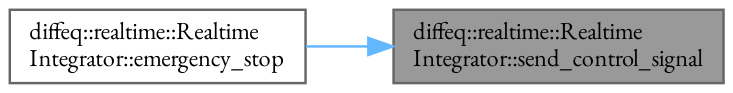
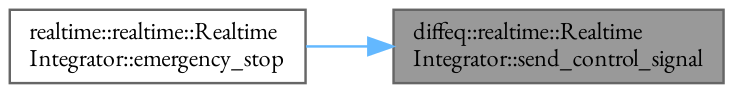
node "diffeq::realtime::Realtime Integrator::emergency_stop": label "diffeq::realtime::Realtime Integrator::emergency_stop" -> "realtime::realtime::Realtime Integrator::emergency_stop"
